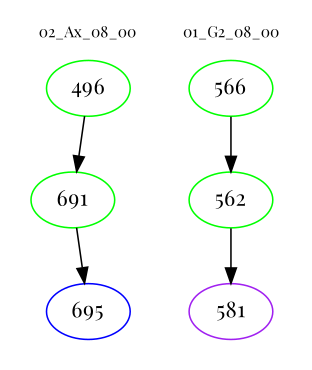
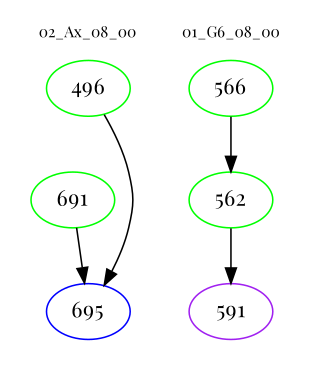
cluster "01_G2_08_00": label "01_G2_08_00" -> "01_G6_08_00"
edge "496" -> "691": now "496" -> "695"
node "581": label "581" -> "591"
